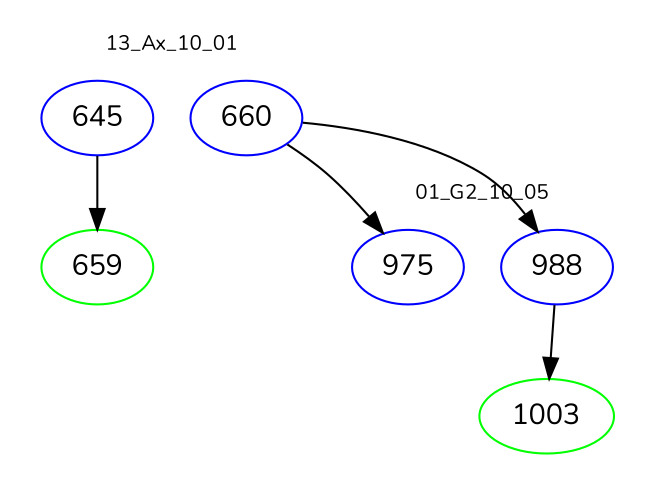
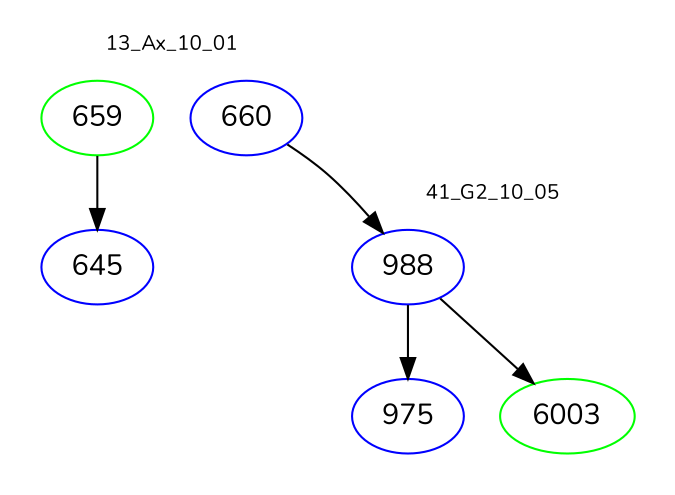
edge "645" -> "659": reversed
edge "660" -> "975": now "988" -> "975"
cluster "01_G2_10_05": label "01_G2_10_05" -> "41_G2_10_05"
node "1003": label "1003" -> "6003"
